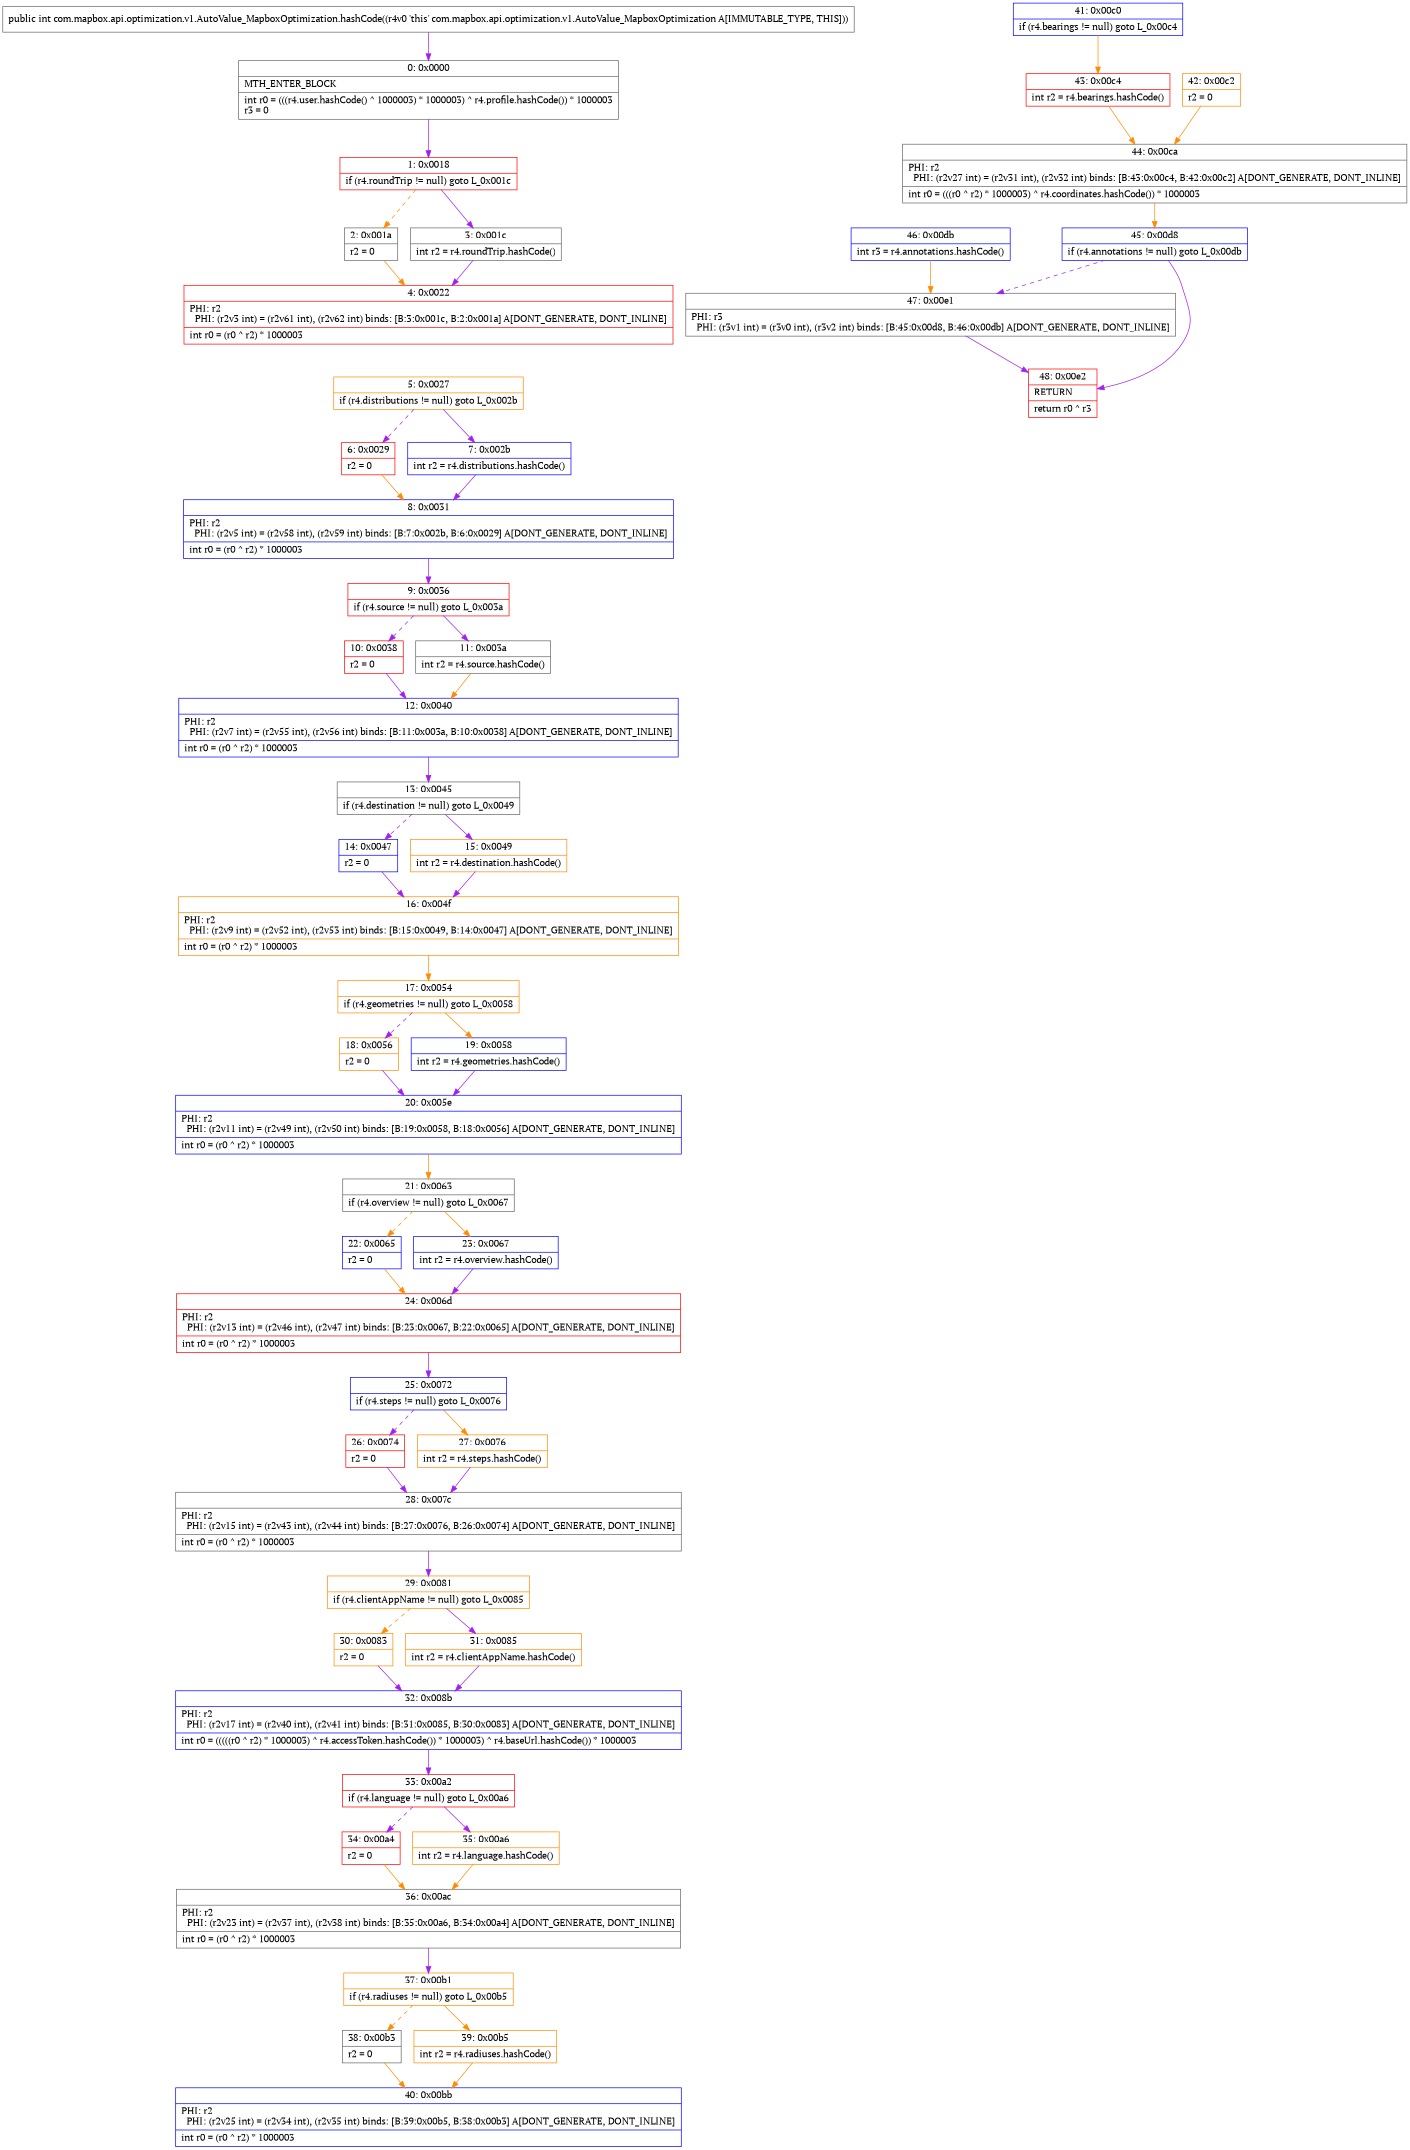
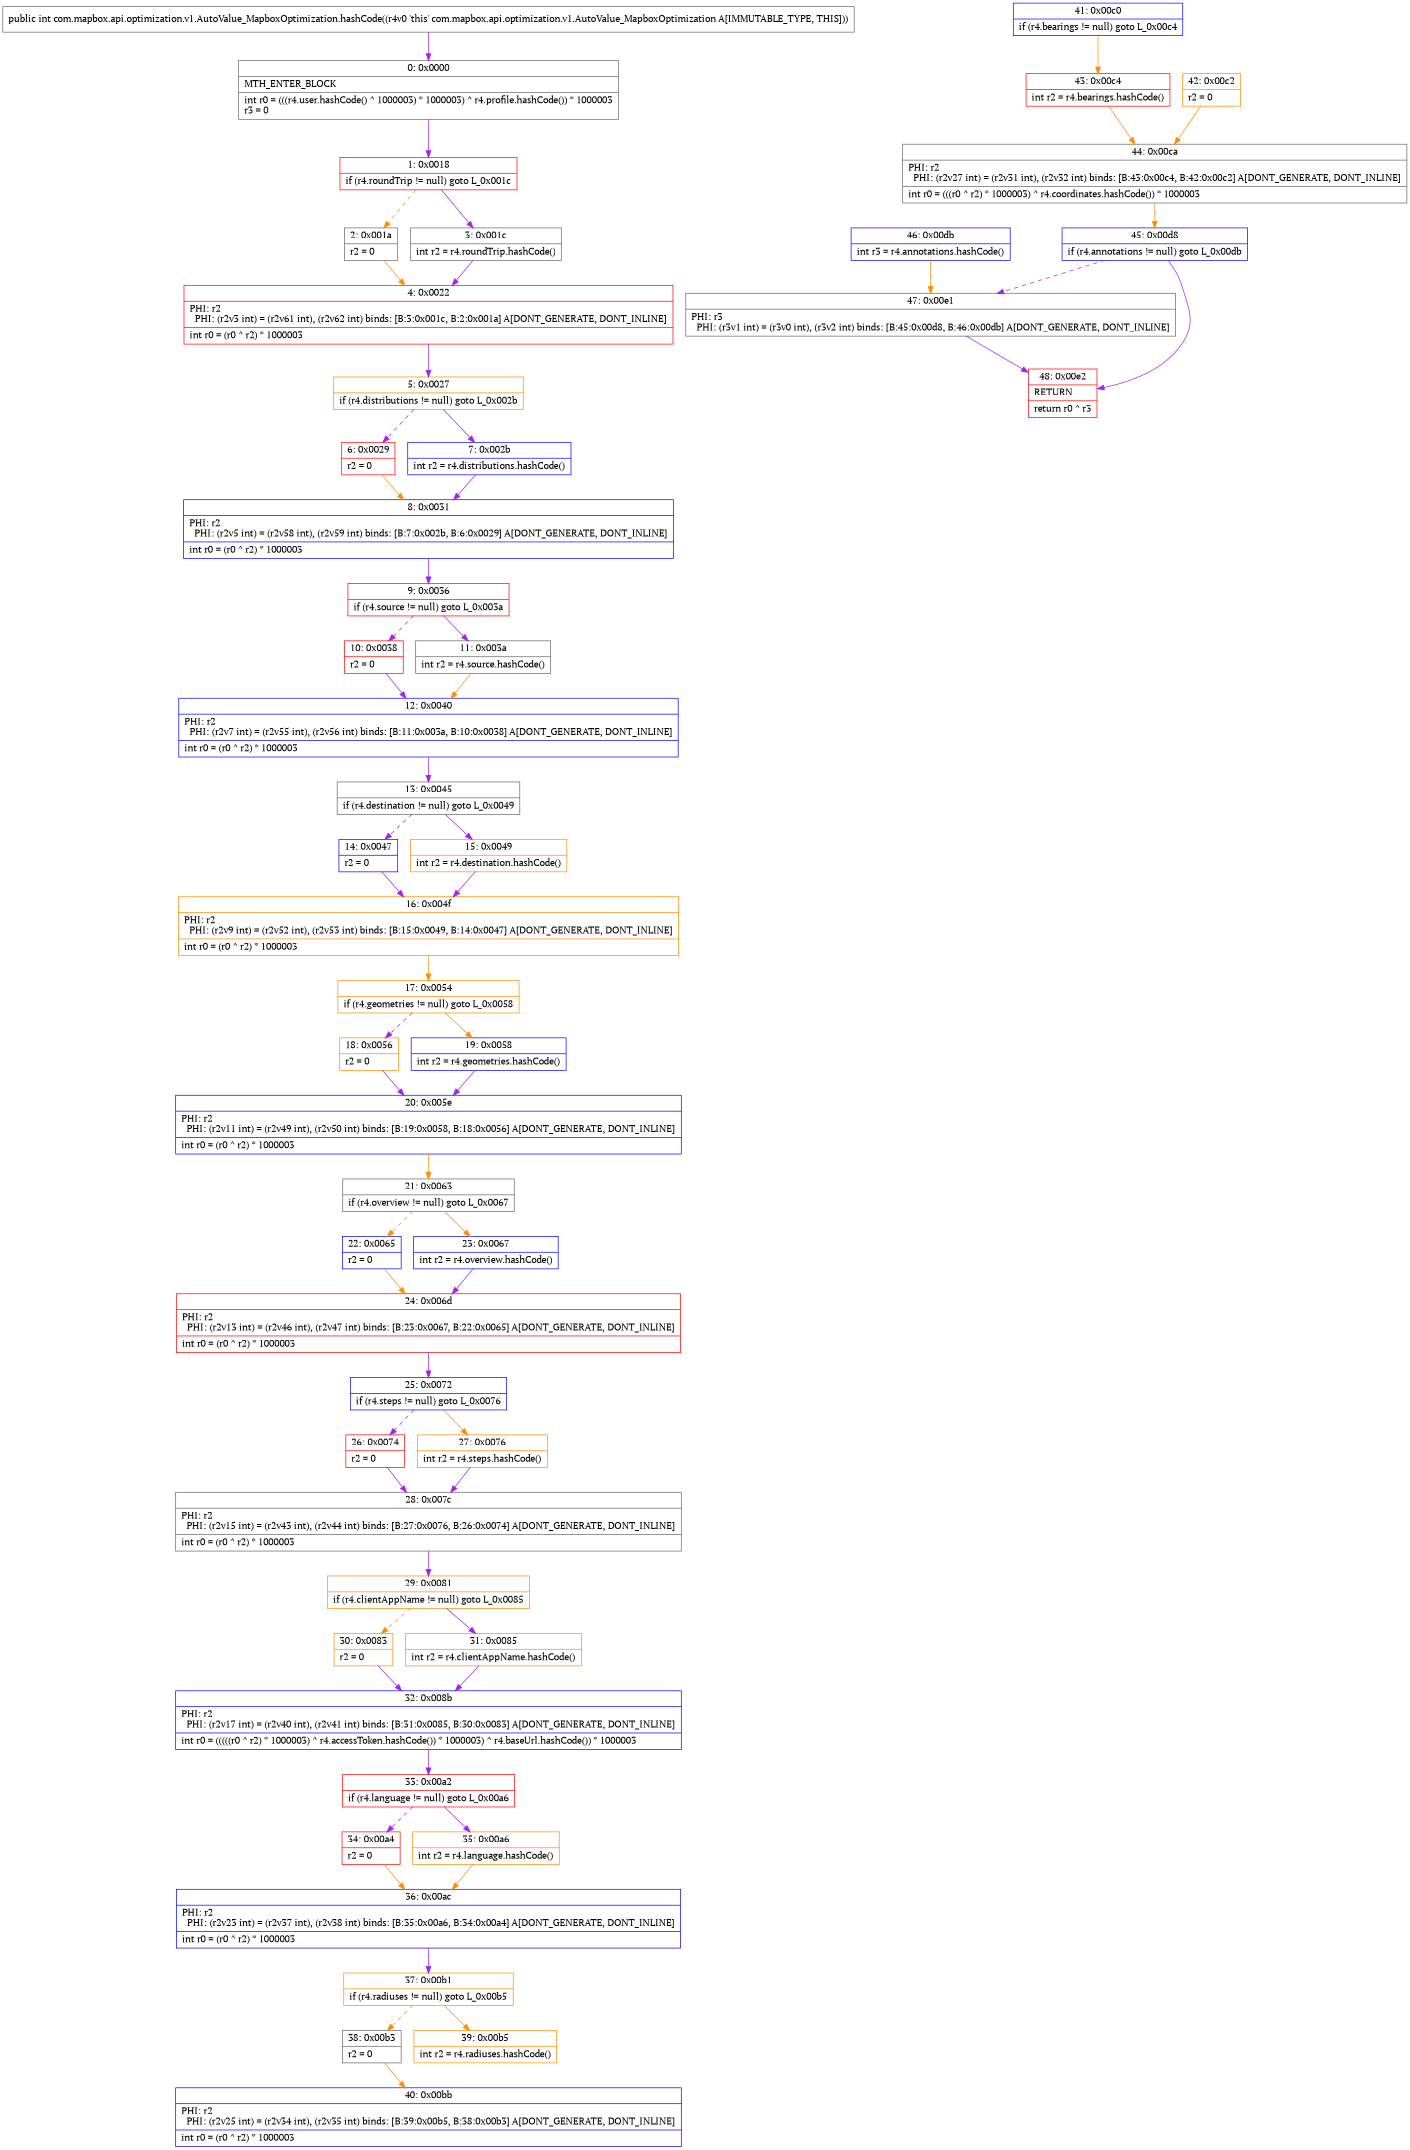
edge "4: 0x0022" -> "5: 0x0027": added
node "36: 0x00ac": color gray40 -> blue
edge "39: 0x00b5" -> "40: 0x00bb": removed
